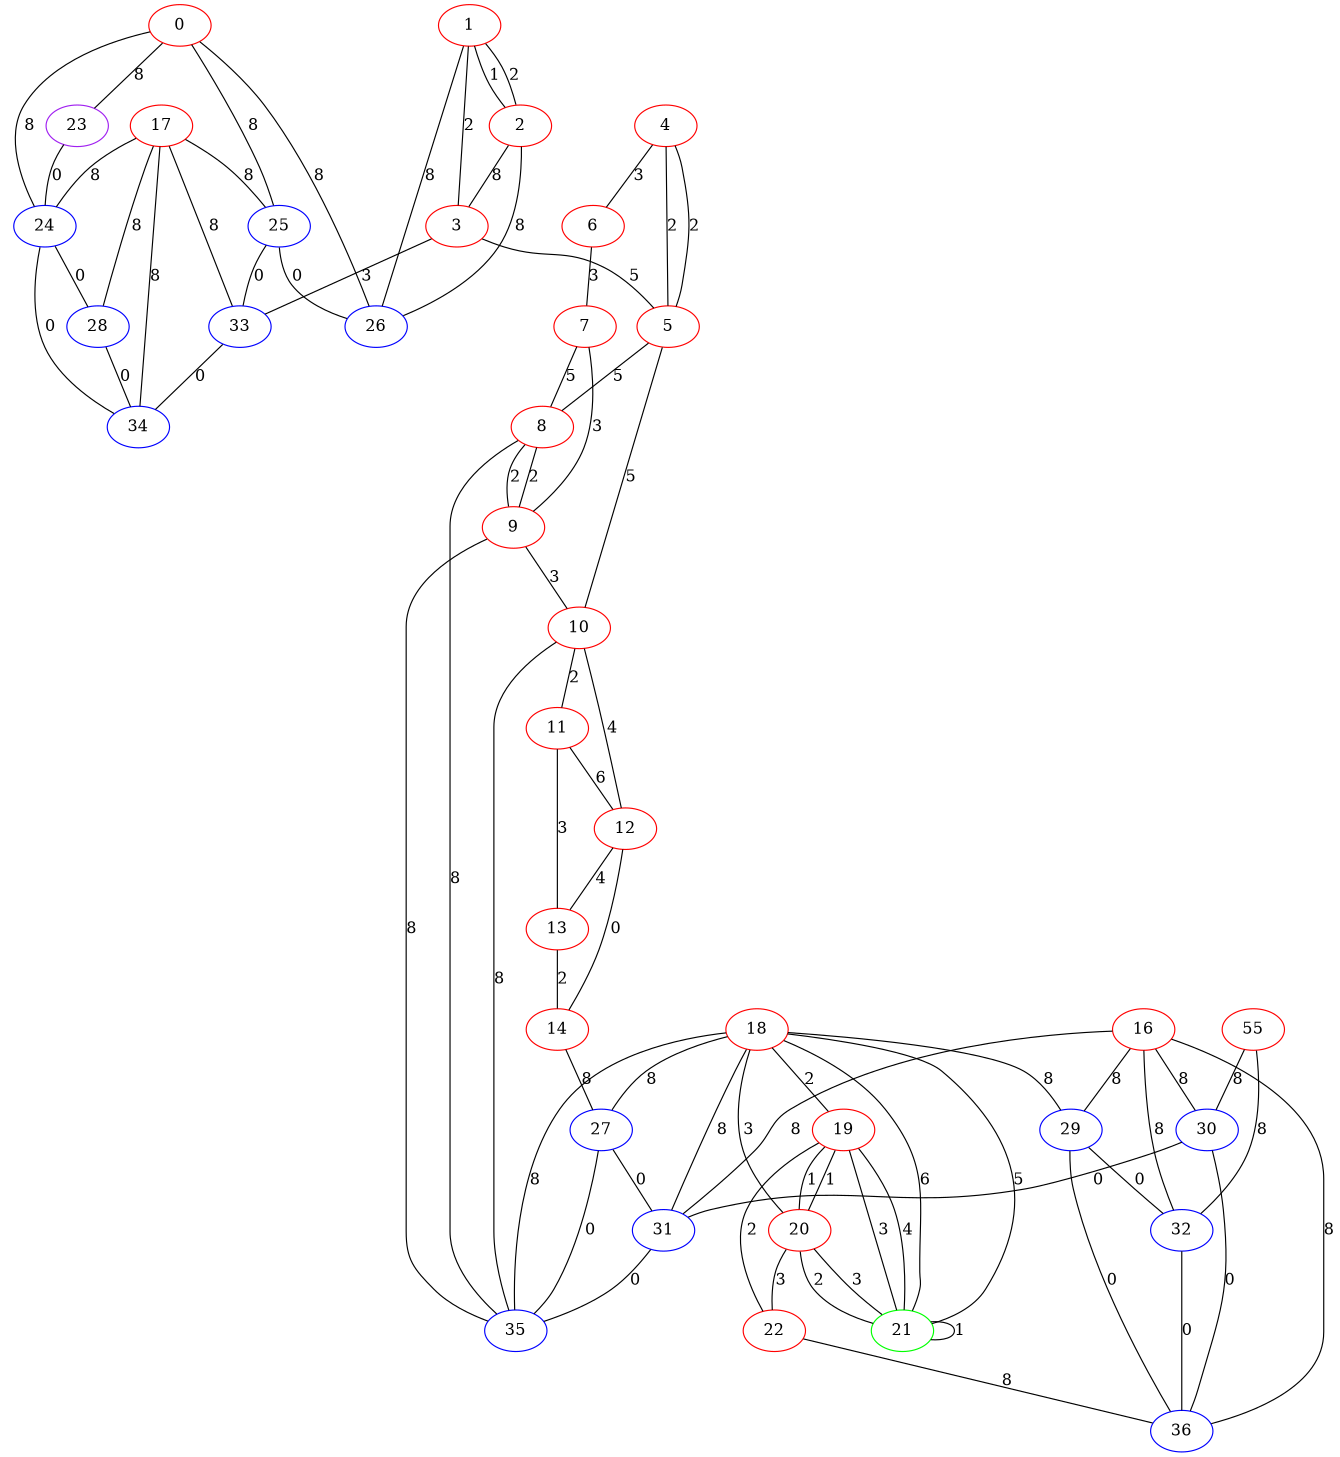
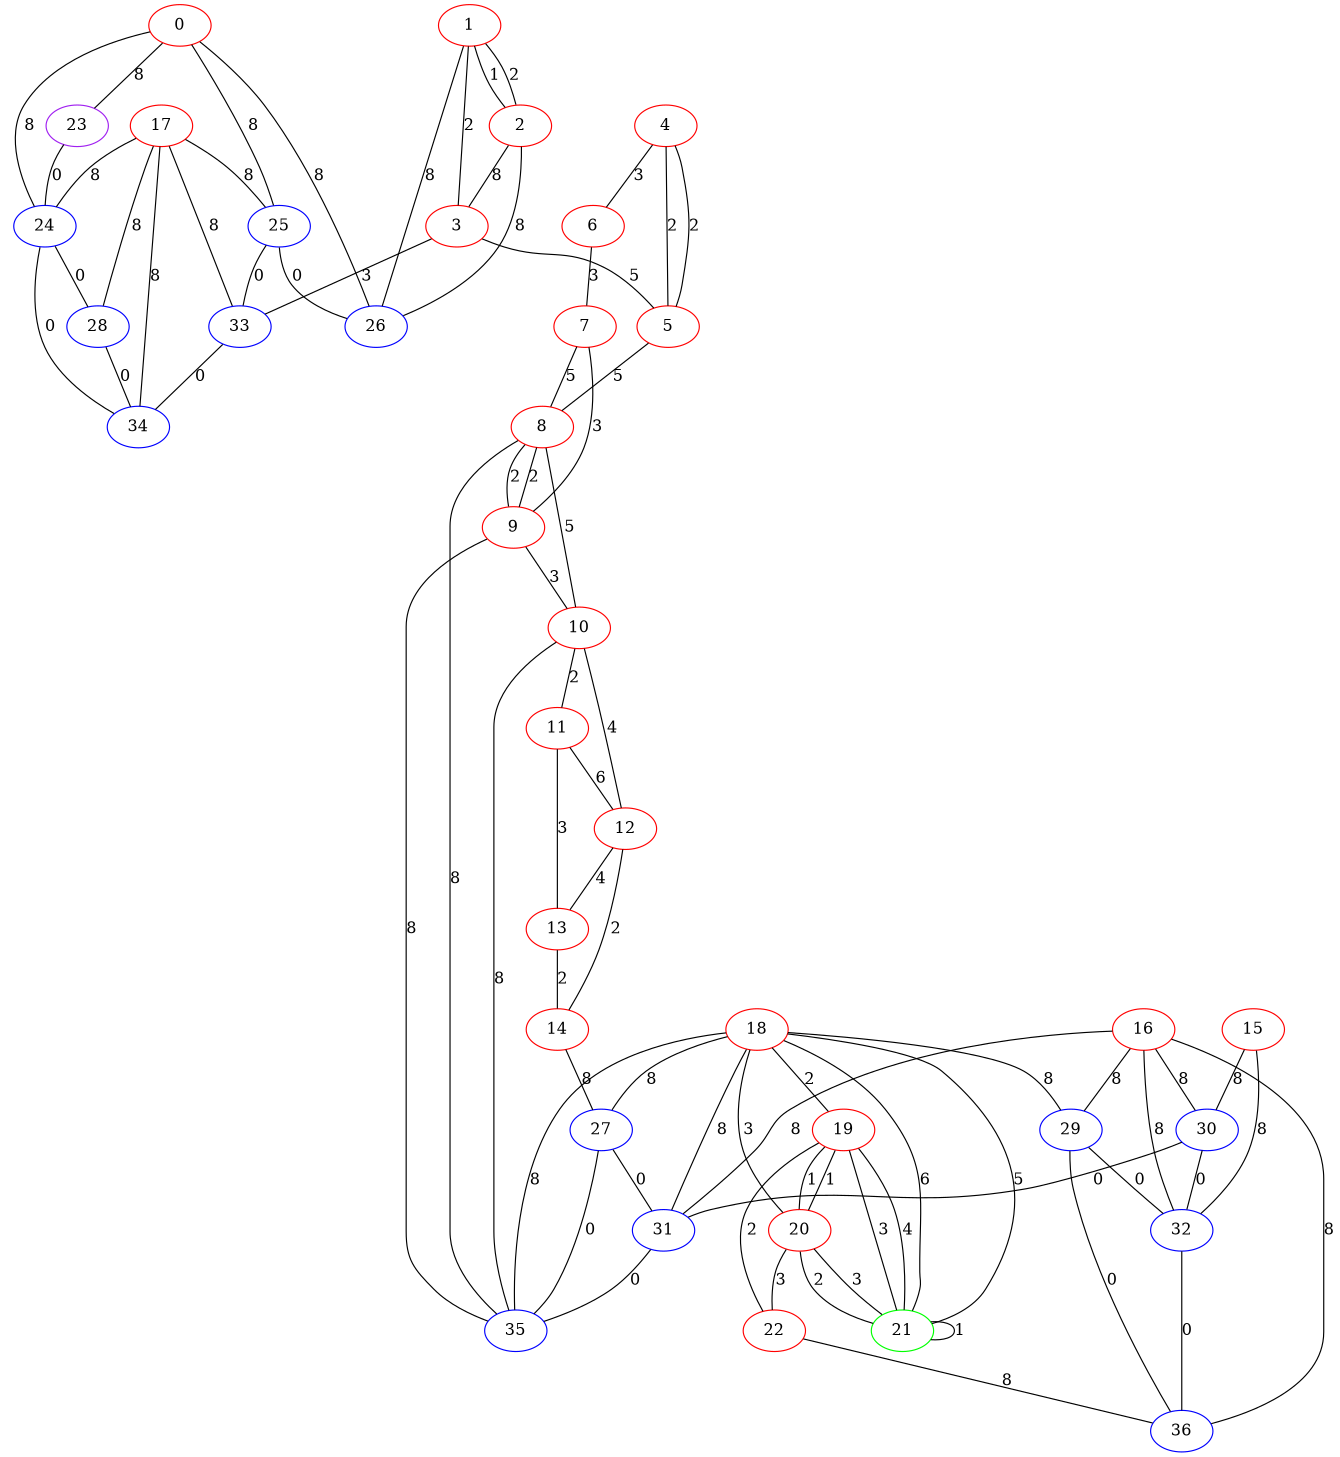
edge "5" -- "10": now "8" -- "10"
edge "12" -- "14": label "0" -> "2"
node "55": label "55" -> "15"
edge "30" -- "36": now "30" -- "32"
